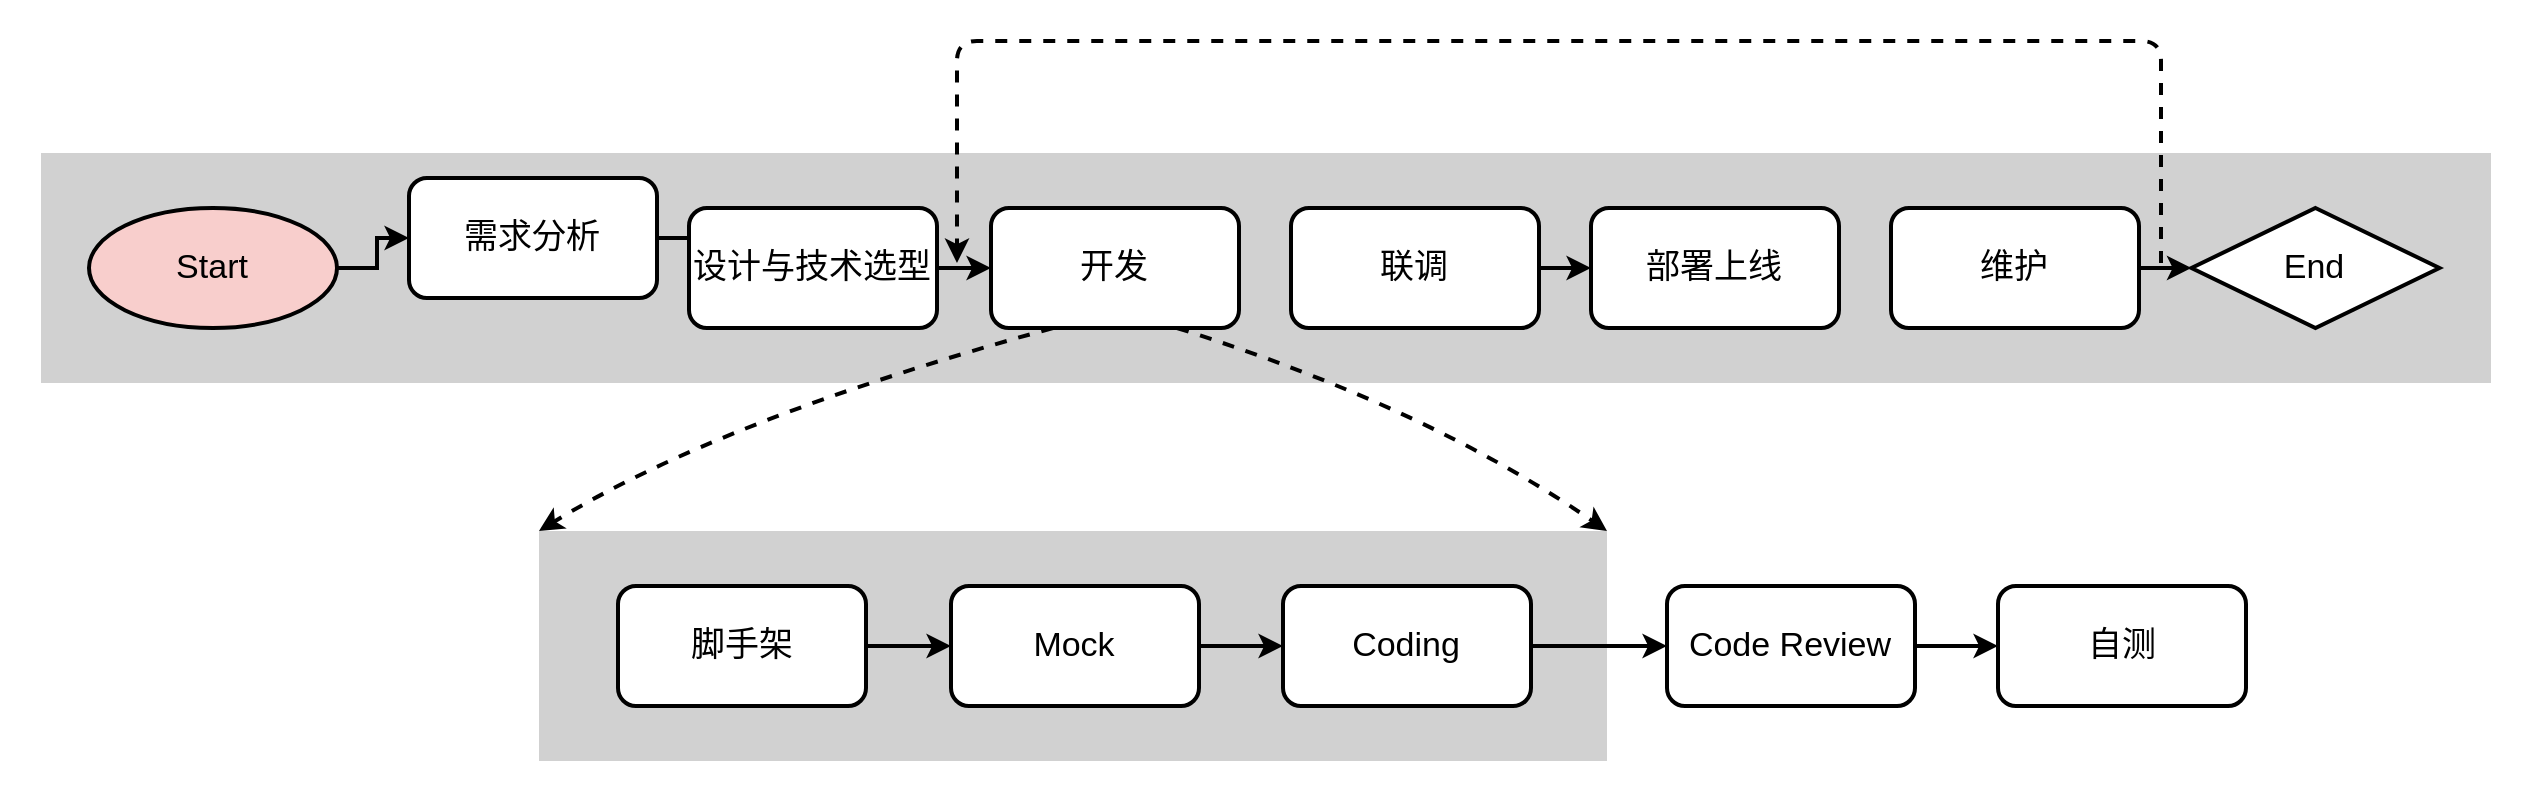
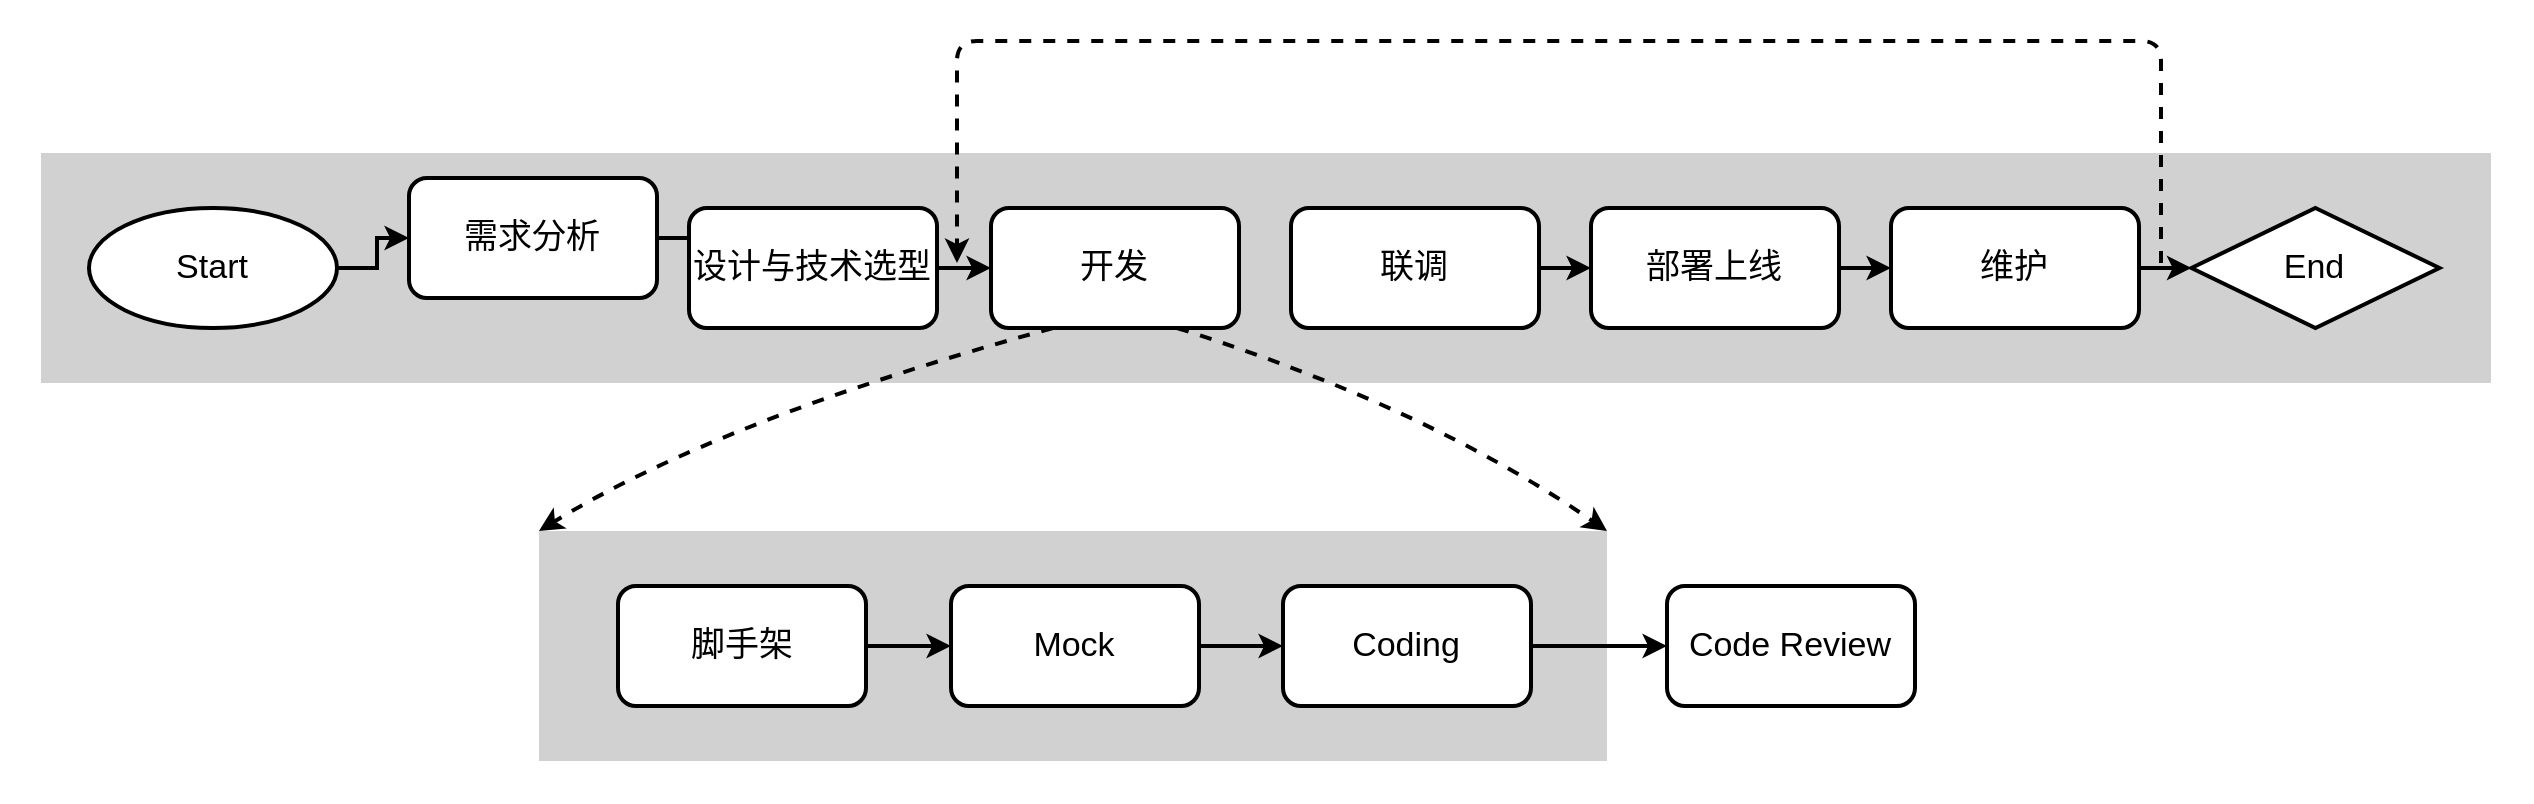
node "Start": fillcolor #f8cecc -> #ffffff
edge "部署上线" -> "维护": added
edge "Code Review" -> "自测": removed
node "自测": removed
